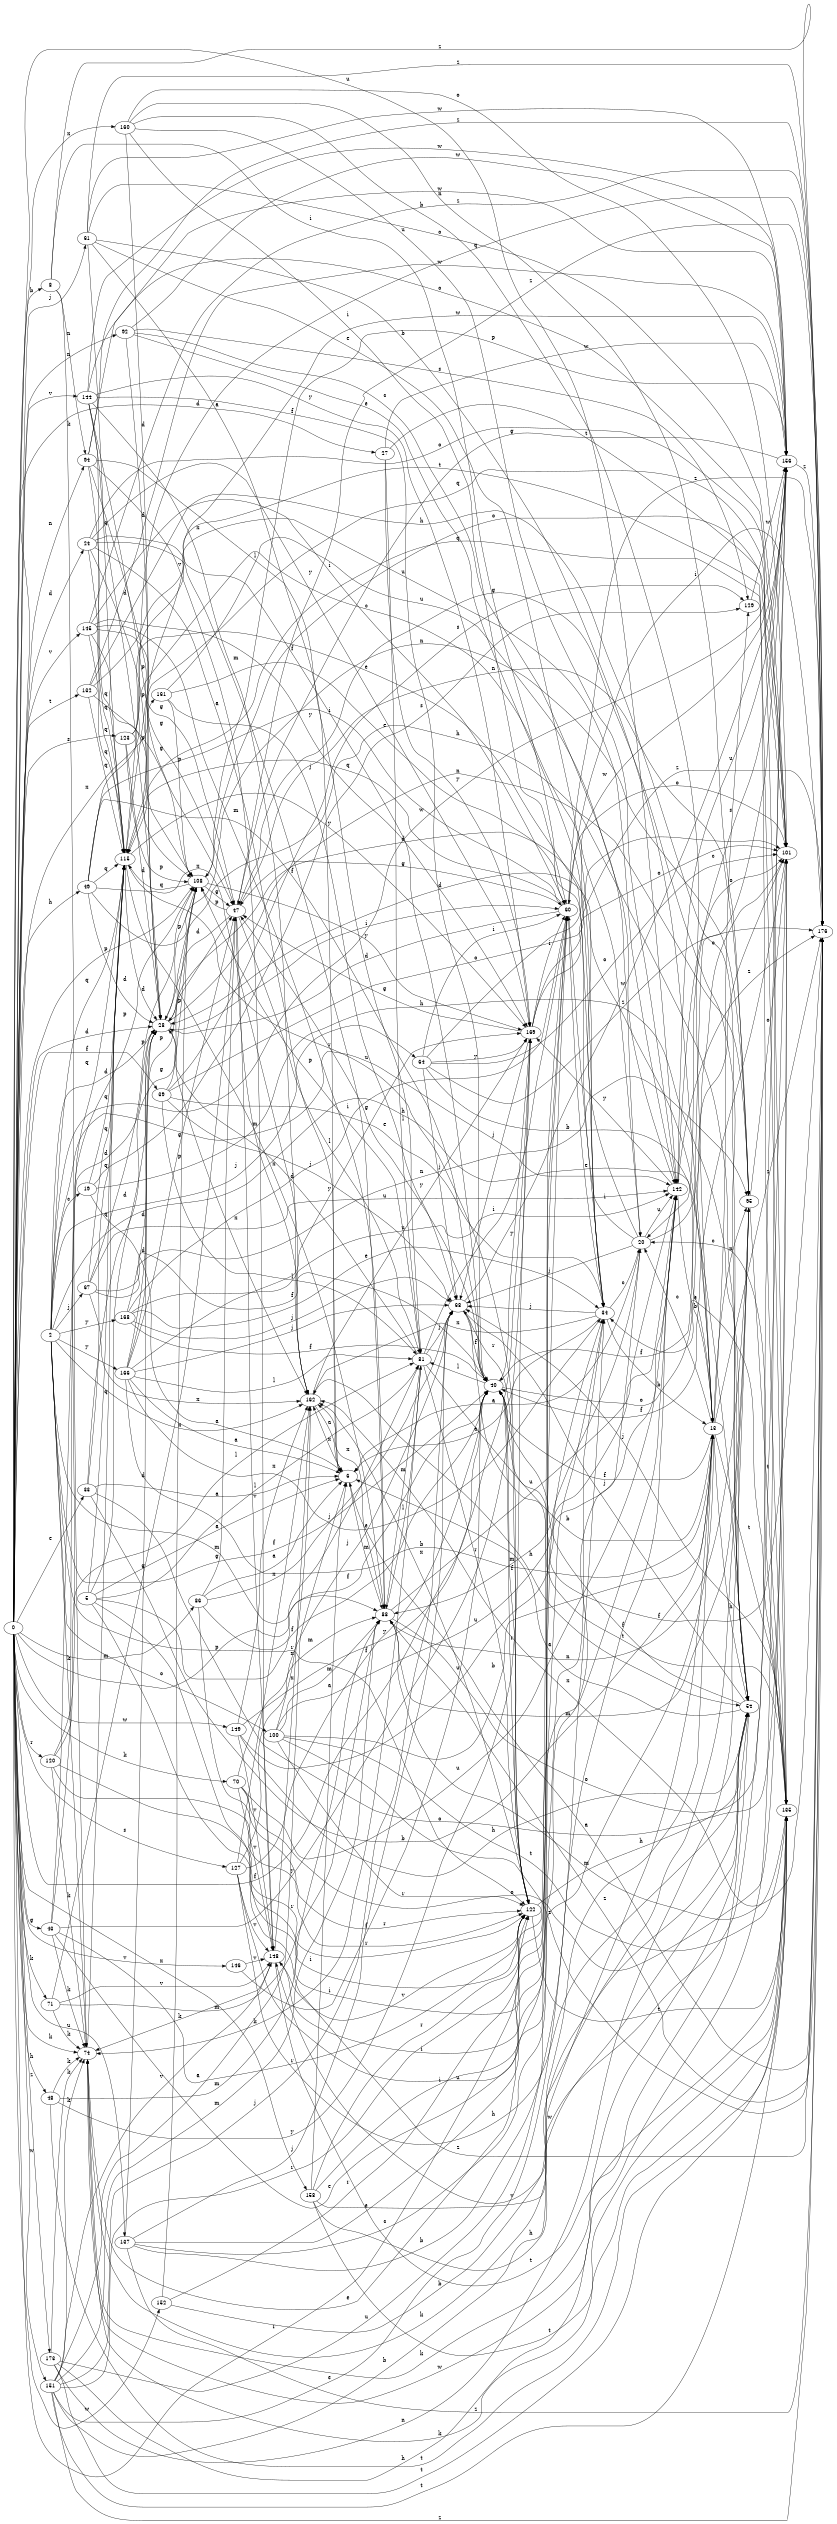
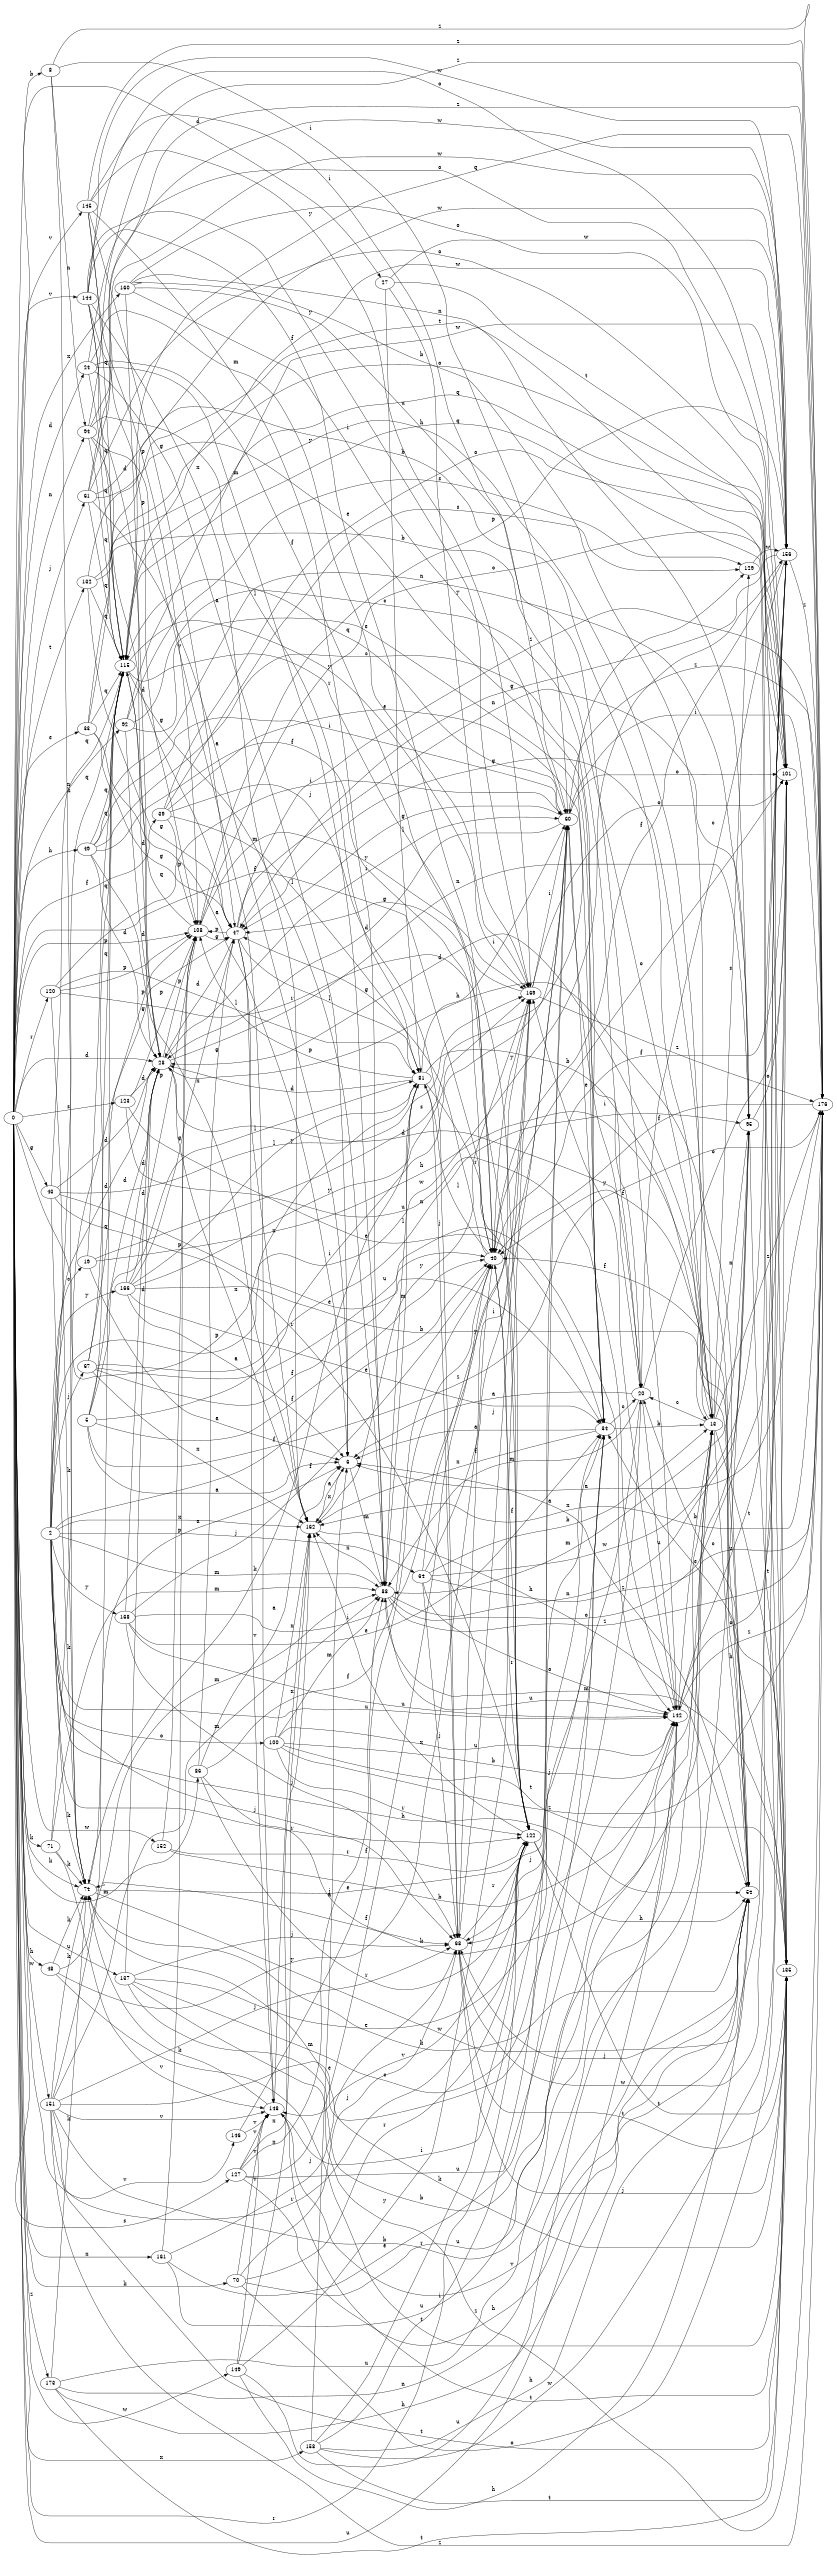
edge "24" -> "108": removed, label "p"
edge "64" -> "101": now "64" -> "142"
edge "166" -> "68": now "2" -> "68"
